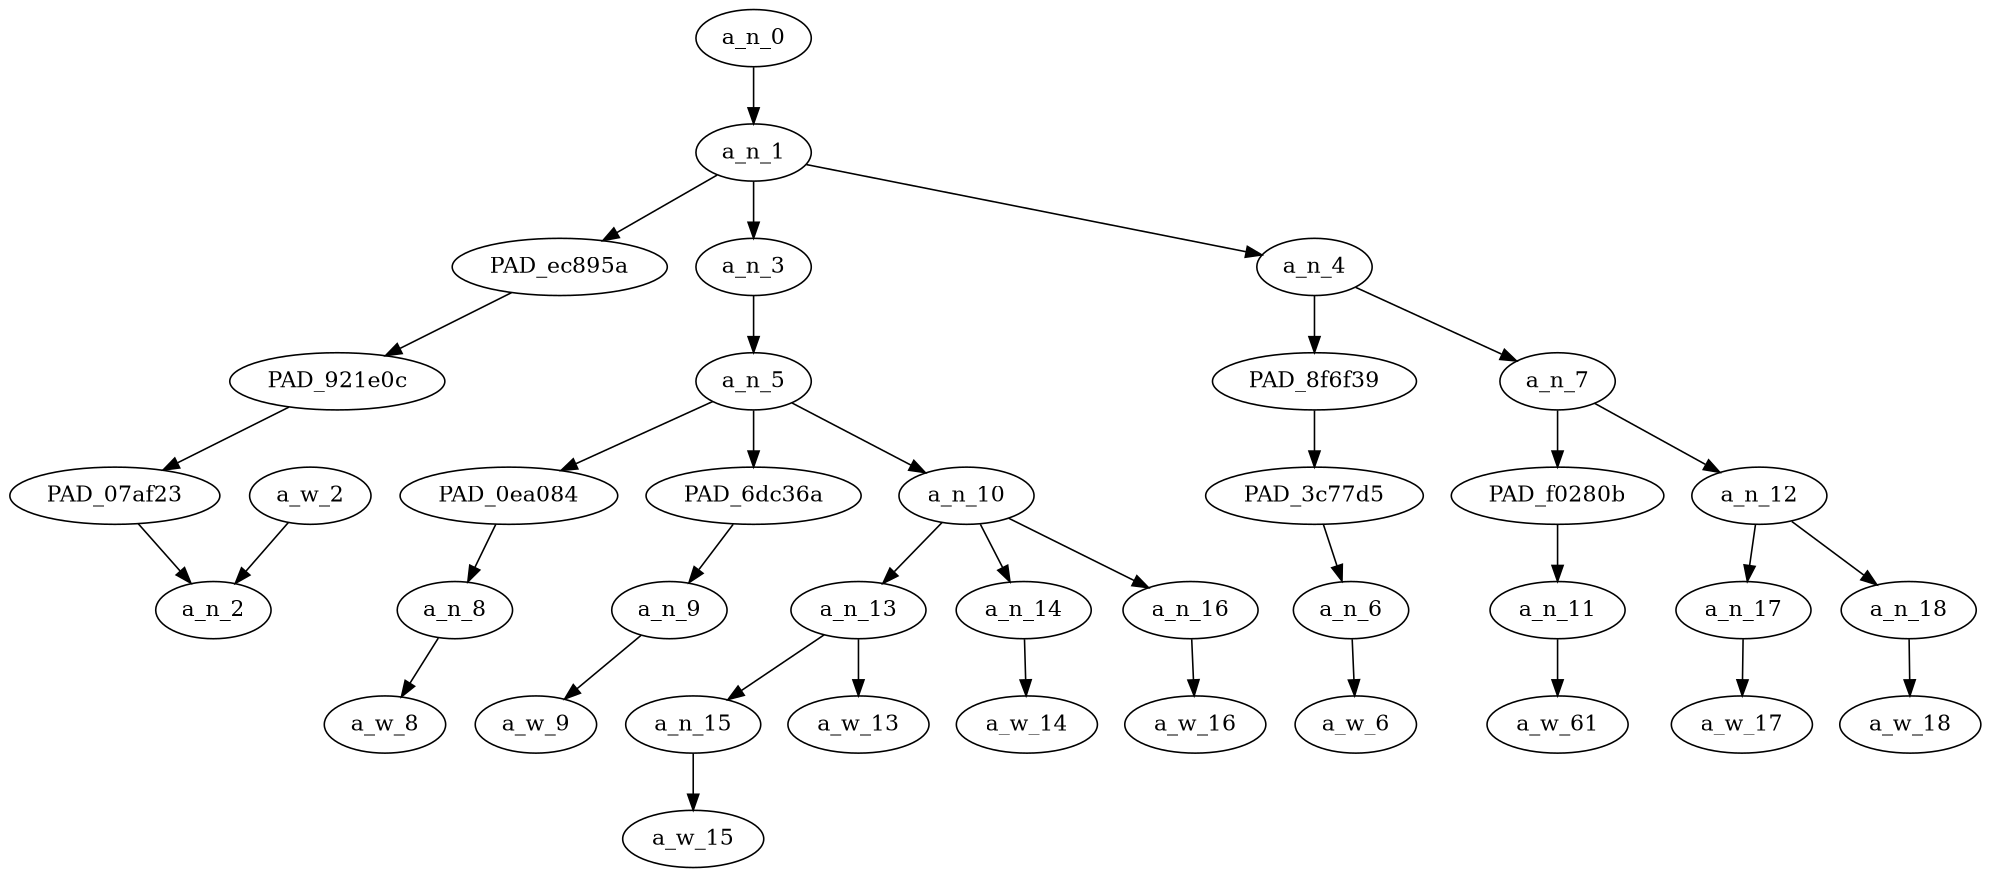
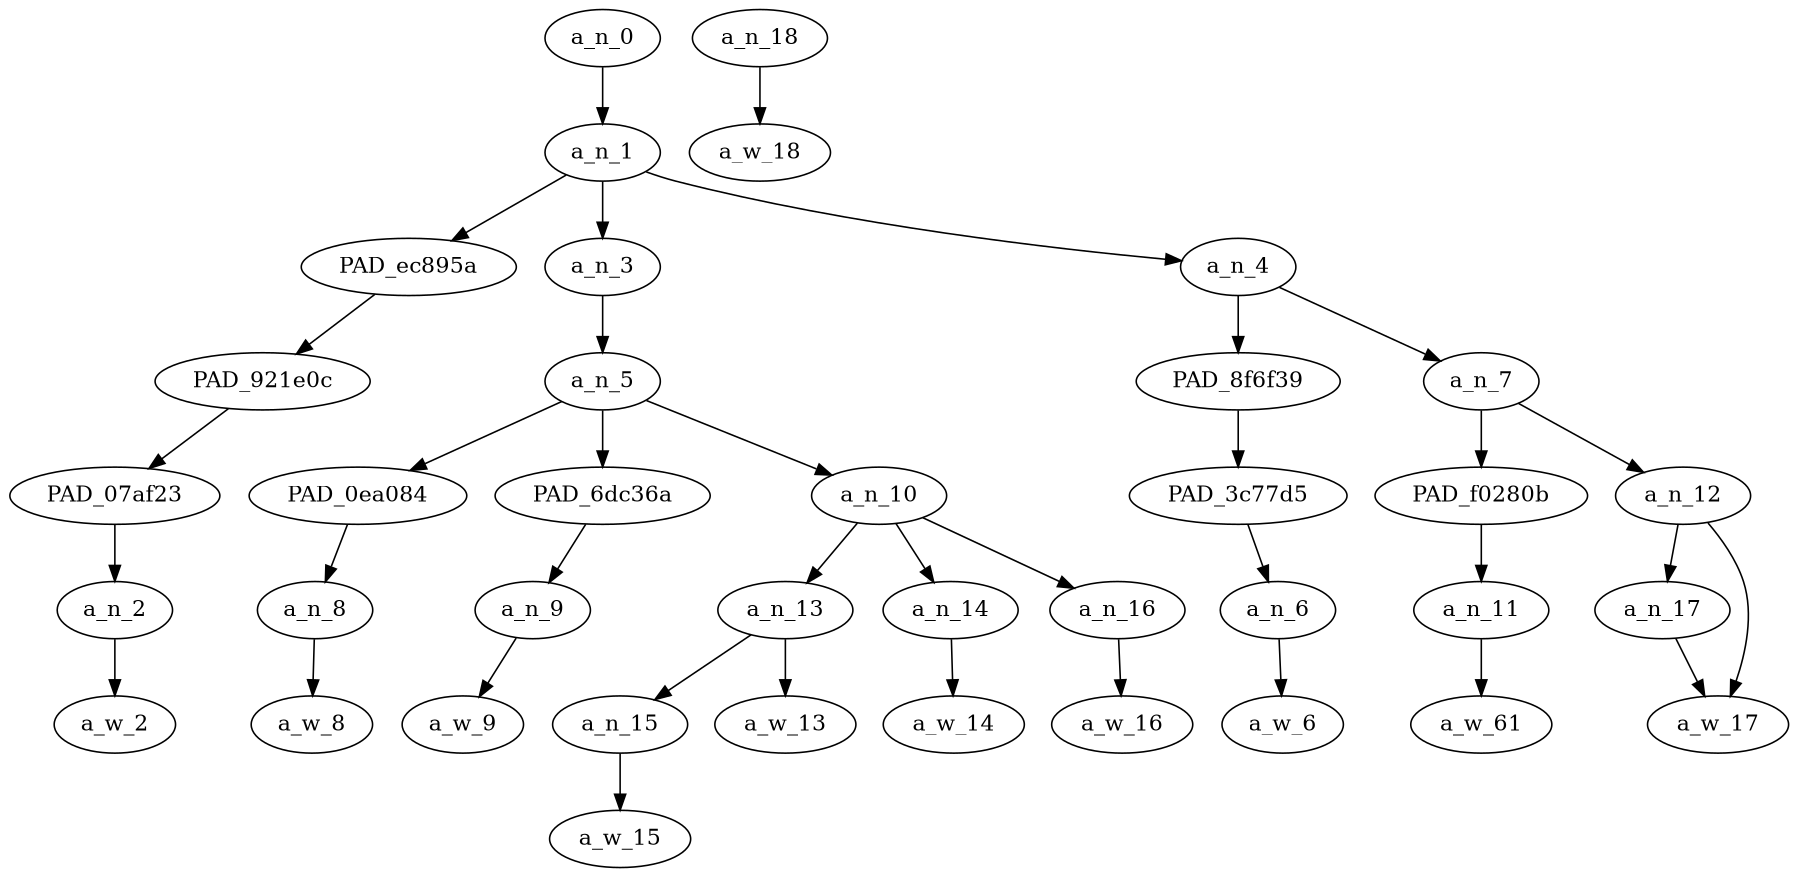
edge "a_w_2" -> "a_n_2": reversed
edge "a_n_12" -> "a_n_18": now "a_n_12" -> "a_w_17"
